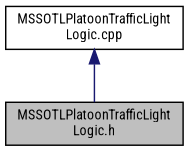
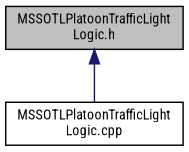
edge "MSSOTLPlatoonTrafficLight Logic.h" -> "MSSOTLPlatoonTrafficLight Logic.cpp": reversed
